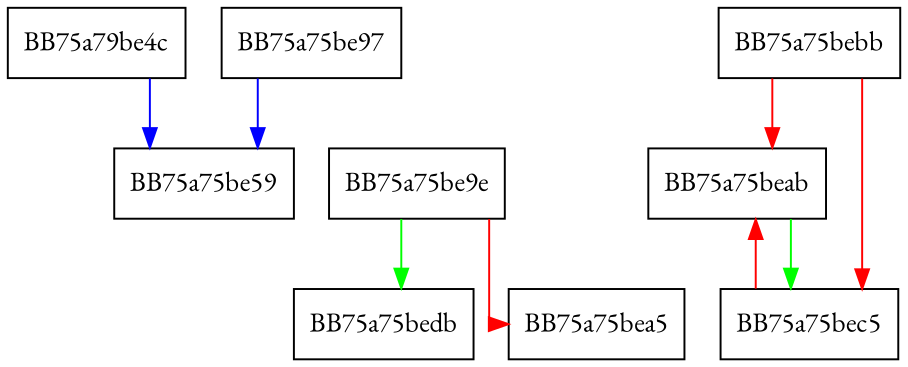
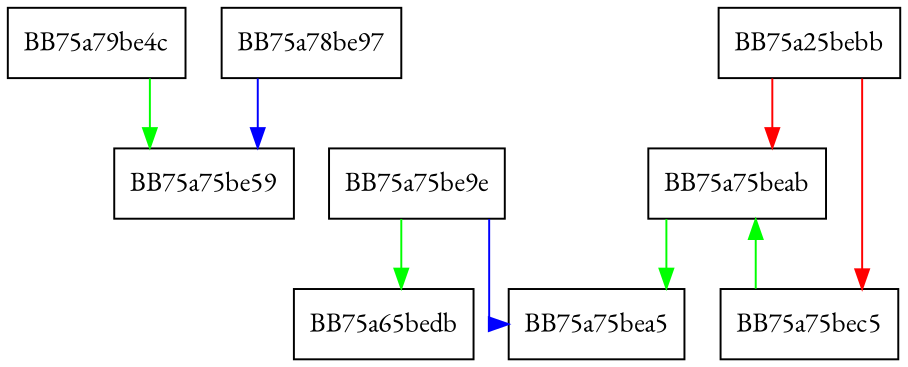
node "BB75a75be97": label "BB75a75be97" -> "BB75a78be97"
node "BB75a75bebb": label "BB75a75bebb" -> "BB75a25bebb"
edge "BB75a79be4c" -> "BB75a75be59": color blue -> green
edge "BB75a75beab" -> "BB75a75bec5": now "BB75a75beab" -> "BB75a75bea5"
edge "BB75a75bec5" -> "BB75a75beab": color red -> green
edge "BB75a75be9e" -> "BB75a75bea5": color red -> blue
node "BB75a75bedb": label "BB75a75bedb" -> "BB75a65bedb"
